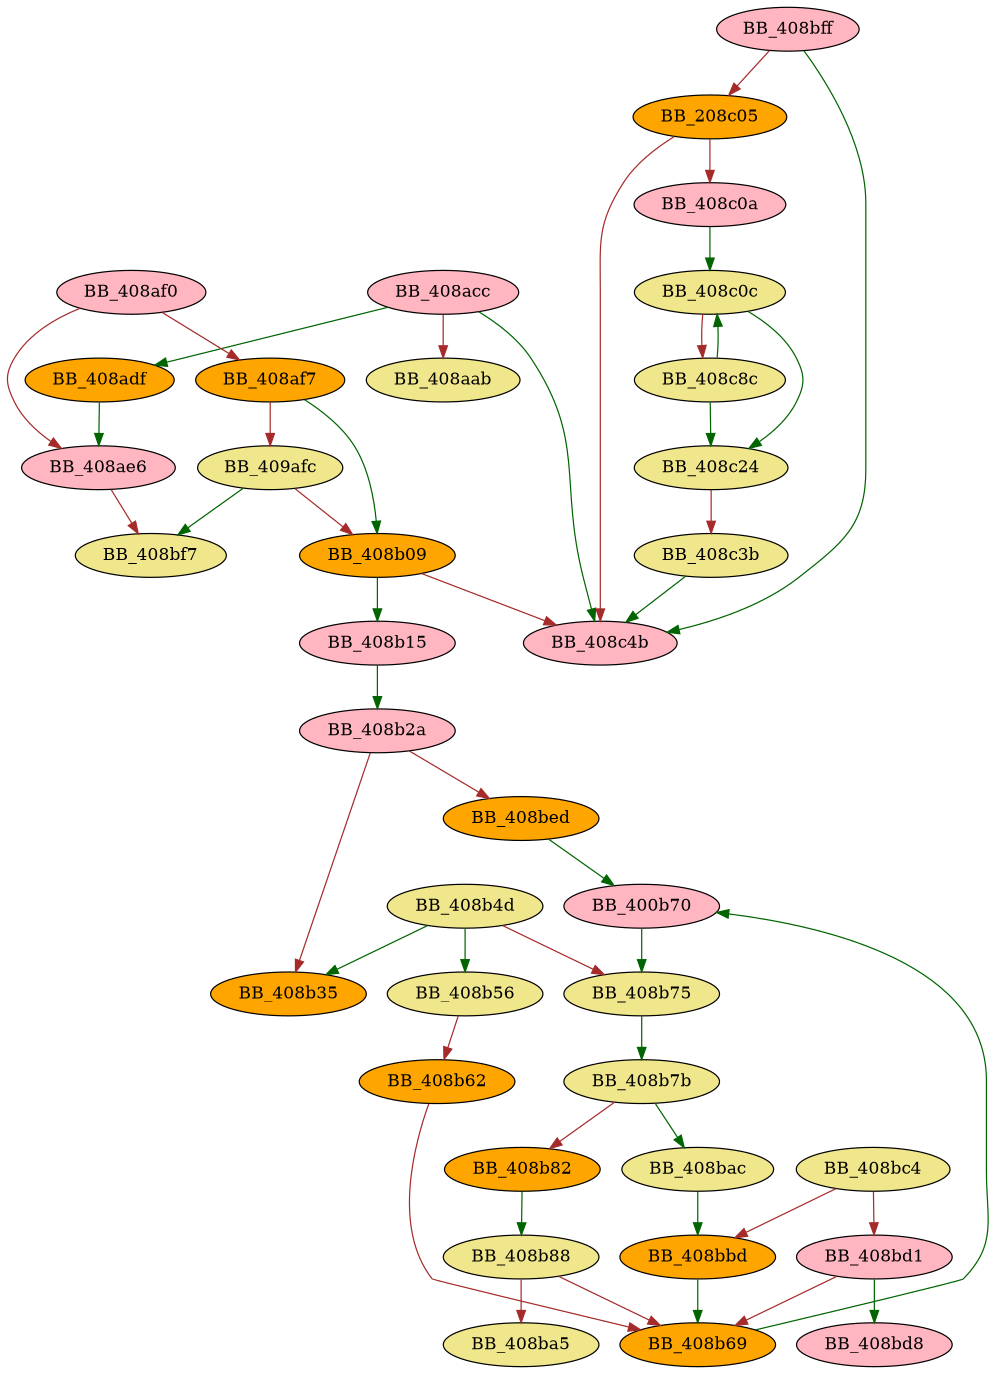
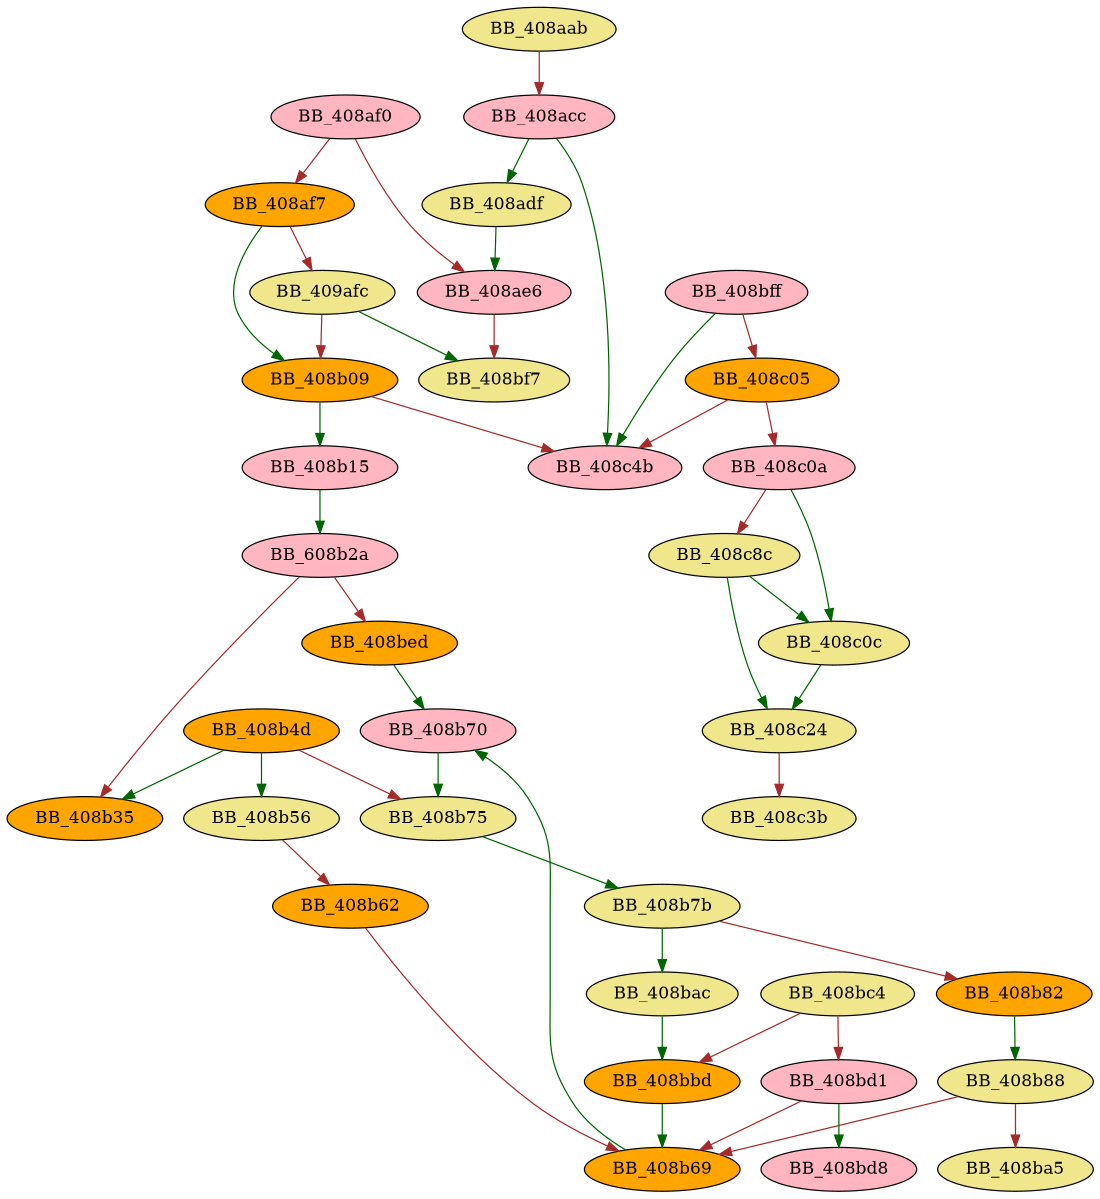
node "BB_208c05": label "BB_208c05" -> "BB_408c05"
edge "BB_408acc" -> "BB_408aab": reversed
edge "BB_408c0c" -> "BB_408c8c": now "BB_408c0a" -> "BB_408c8c"
node "BB_408adf": fillcolor orange -> khaki
edge "BB_408c3b" -> "BB_408c4b": removed
node "BB_408b2a": label "BB_408b2a" -> "BB_608b2a"
node "BB_408b4d": fillcolor khaki -> orange
node "BB_400b70": label "BB_400b70" -> "BB_408b70"
